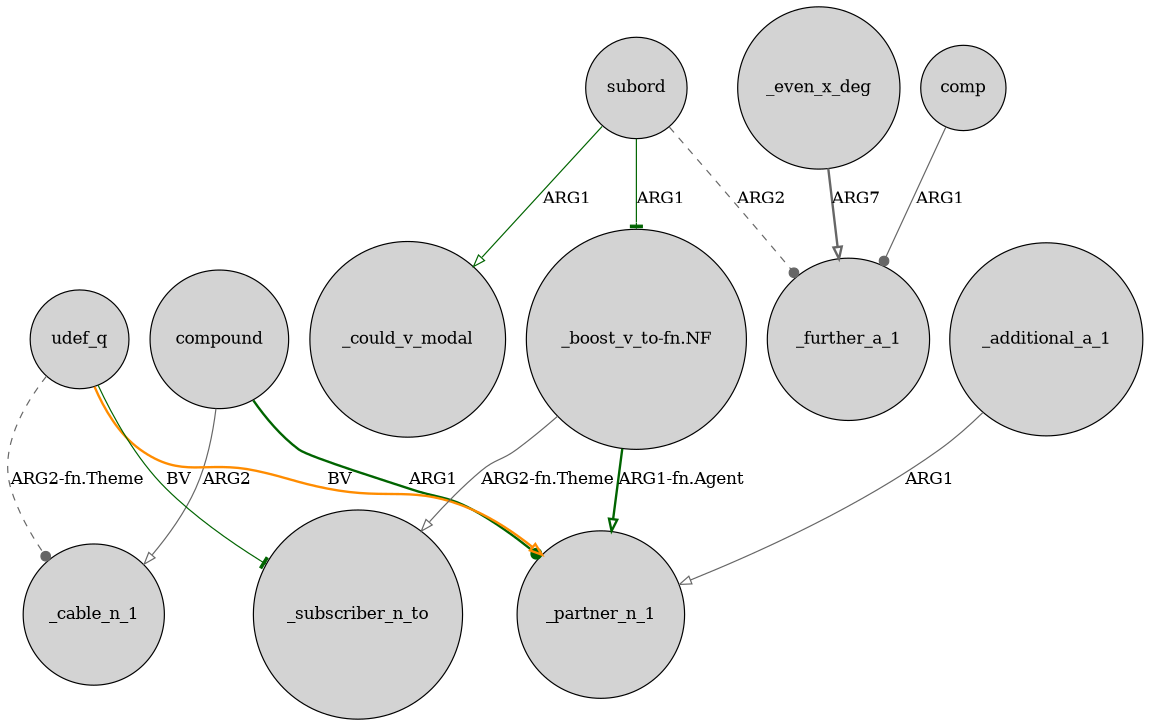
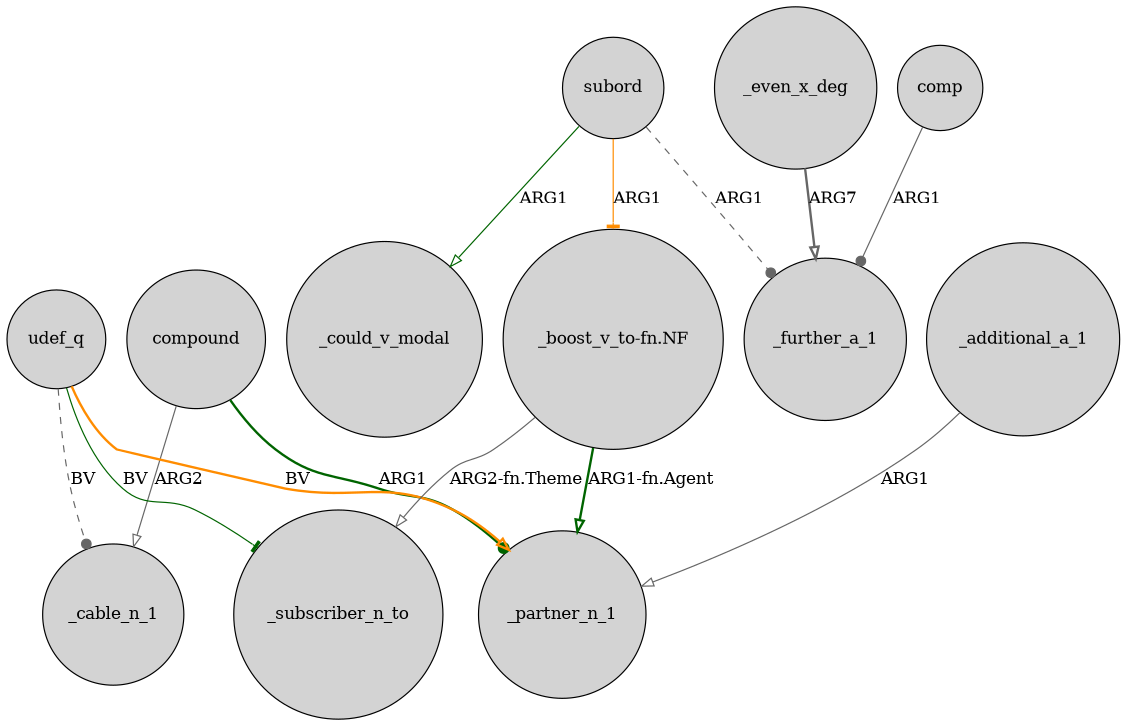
edge "subord" -> "_boost_v_to-fn.NF": color darkgreen -> darkorange
edge "subord" -> "_further_a_1": label "ARG2" -> "ARG1"
edge "udef_q" -> "_cable_n_1": label "ARG2-fn.Theme" -> "BV"
